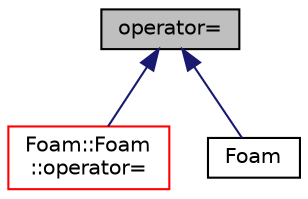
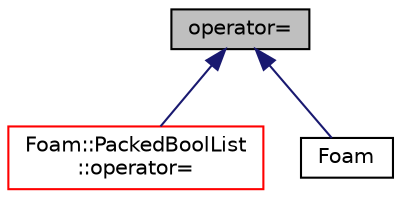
node "Foam::Foam ::operator=": label "Foam::Foam ::operator=" -> "Foam::PackedBoolList ::operator="
